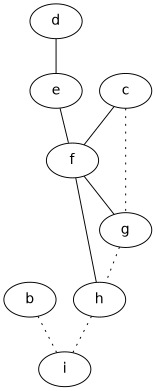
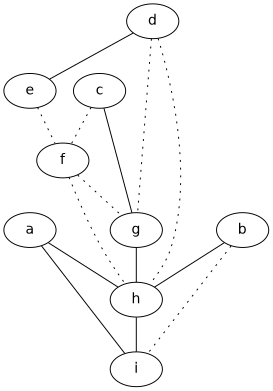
edge "e" -- "f": style solid -> dotted
edge "c" -- "f": style solid -> dotted
edge "d" -- "g": added
edge "c" -- "g": style dotted -> solid
edge "d" -- "h": added
edge "f" -- "g": style solid -> dotted
node "a": added
edge "f" -- "h": style solid -> dotted
edge "g" -- "h": style dotted -> solid
edge "b" -- "h": added
edge "h" -- "i": style dotted -> solid
